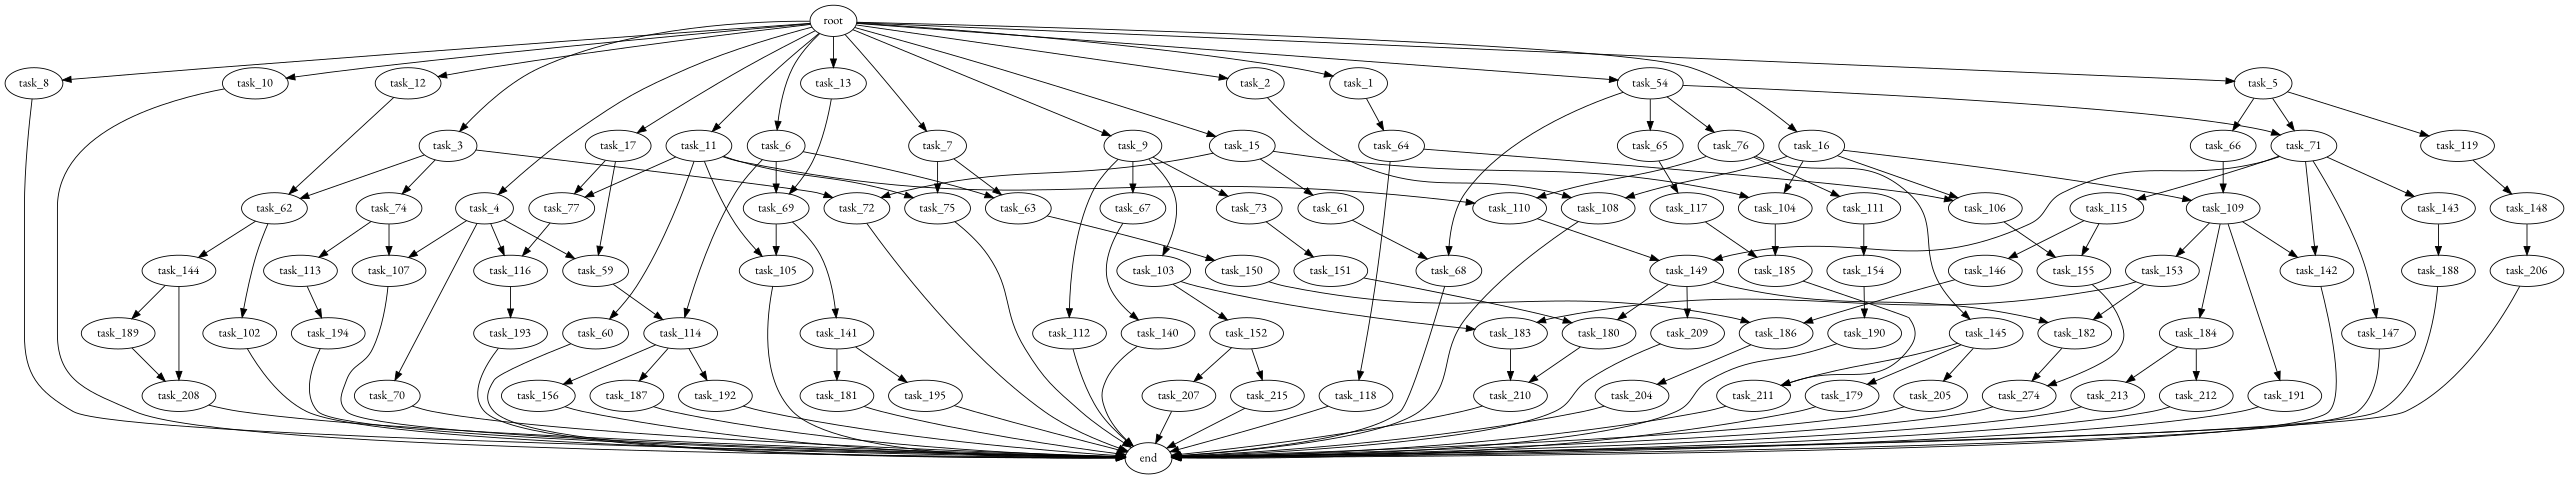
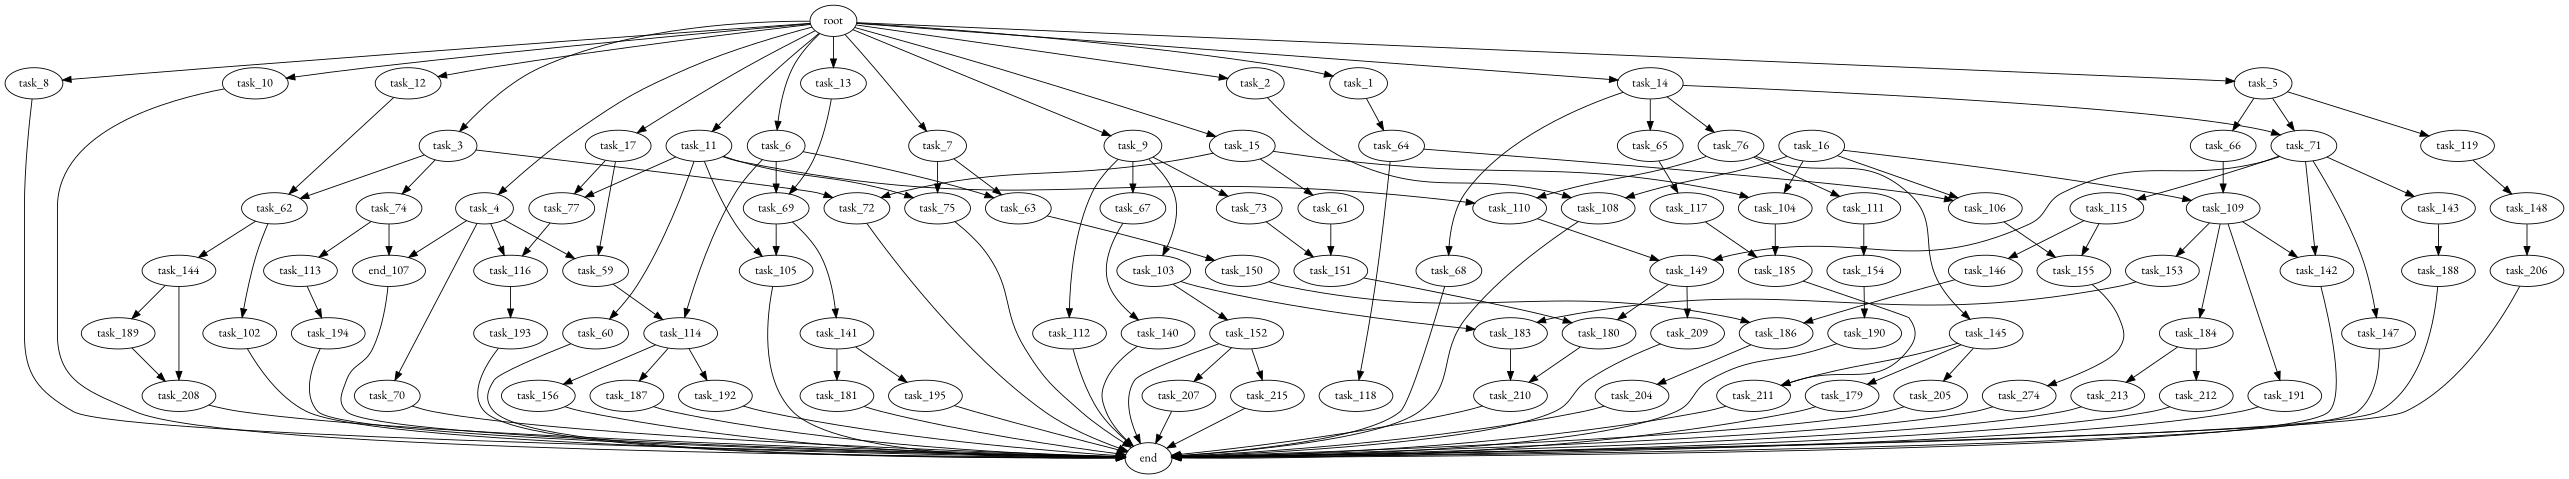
edge "root" -> "task_16": removed
node "task_54": label "task_54" -> "task_14"
edge "task_61" -> "task_68": now "task_61" -> "task_151"
node "task_107": label "task_107" -> "end_107"
node "task_182": removed
edge "task_118" -> "end": now "task_152" -> "end"
